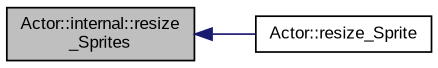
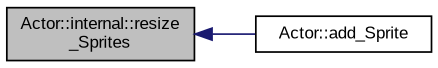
node "Actor::resize_Sprite": label "Actor::resize_Sprite" -> "Actor::add_Sprite"
